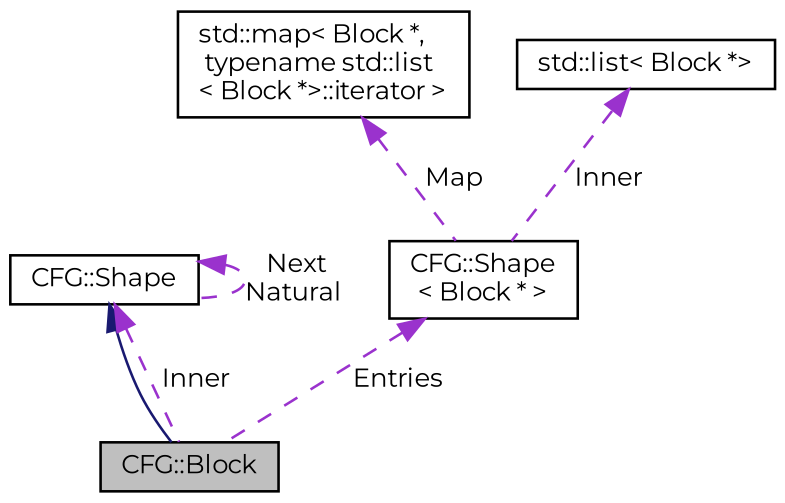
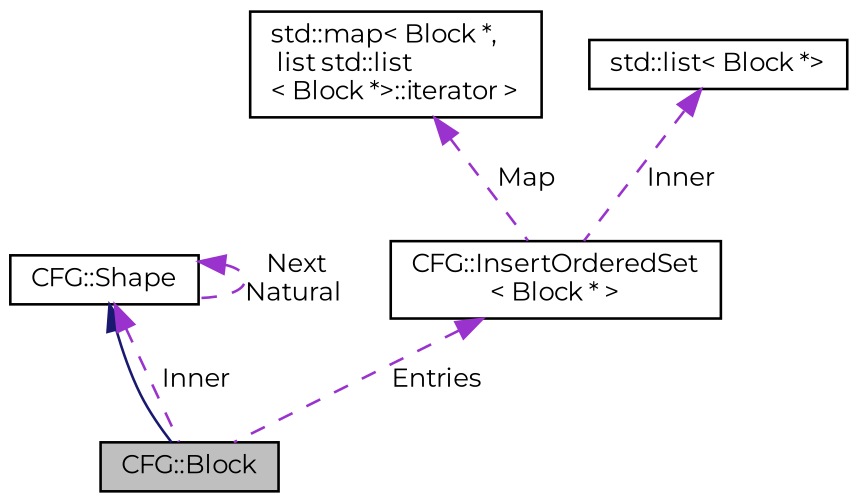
node "std::map< Block *, typename std::list < Block *>::iterator >": label "std::map< Block *, typename std::list < Block *>::iterator >" -> "std::map< Block *, list std::list < Block *>::iterator >"
node "CFG::Shape < Block * >": label "CFG::Shape < Block * >" -> "CFG::InsertOrderedSet < Block * >"
